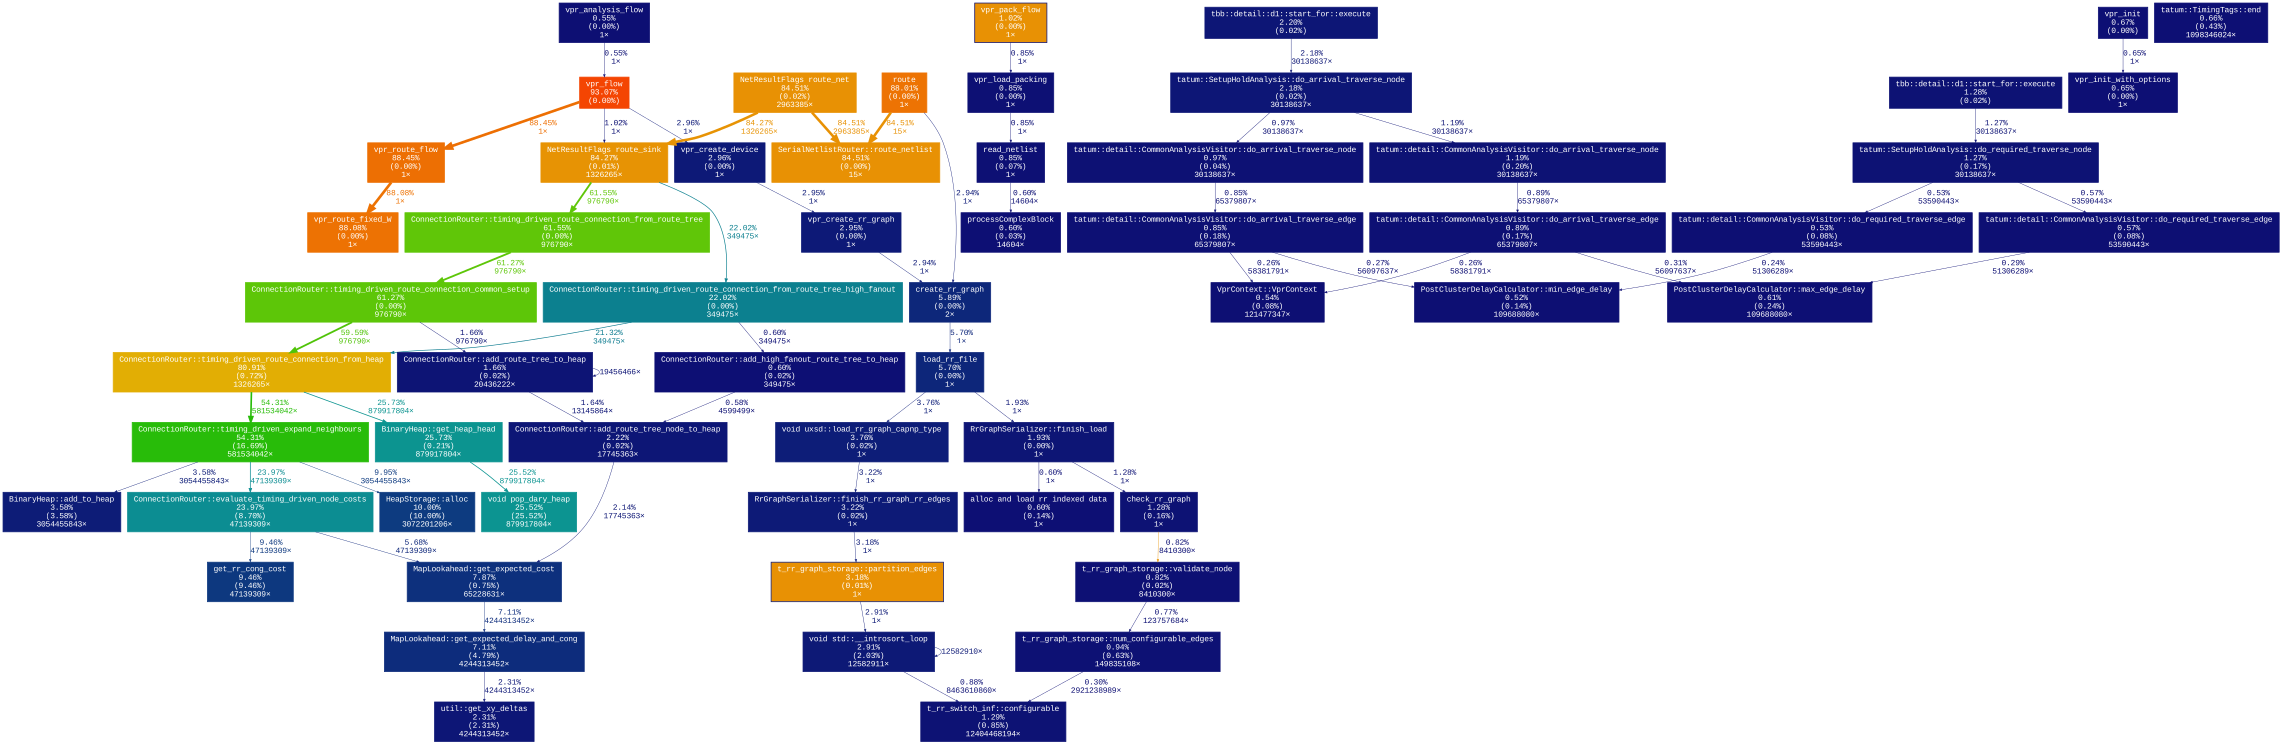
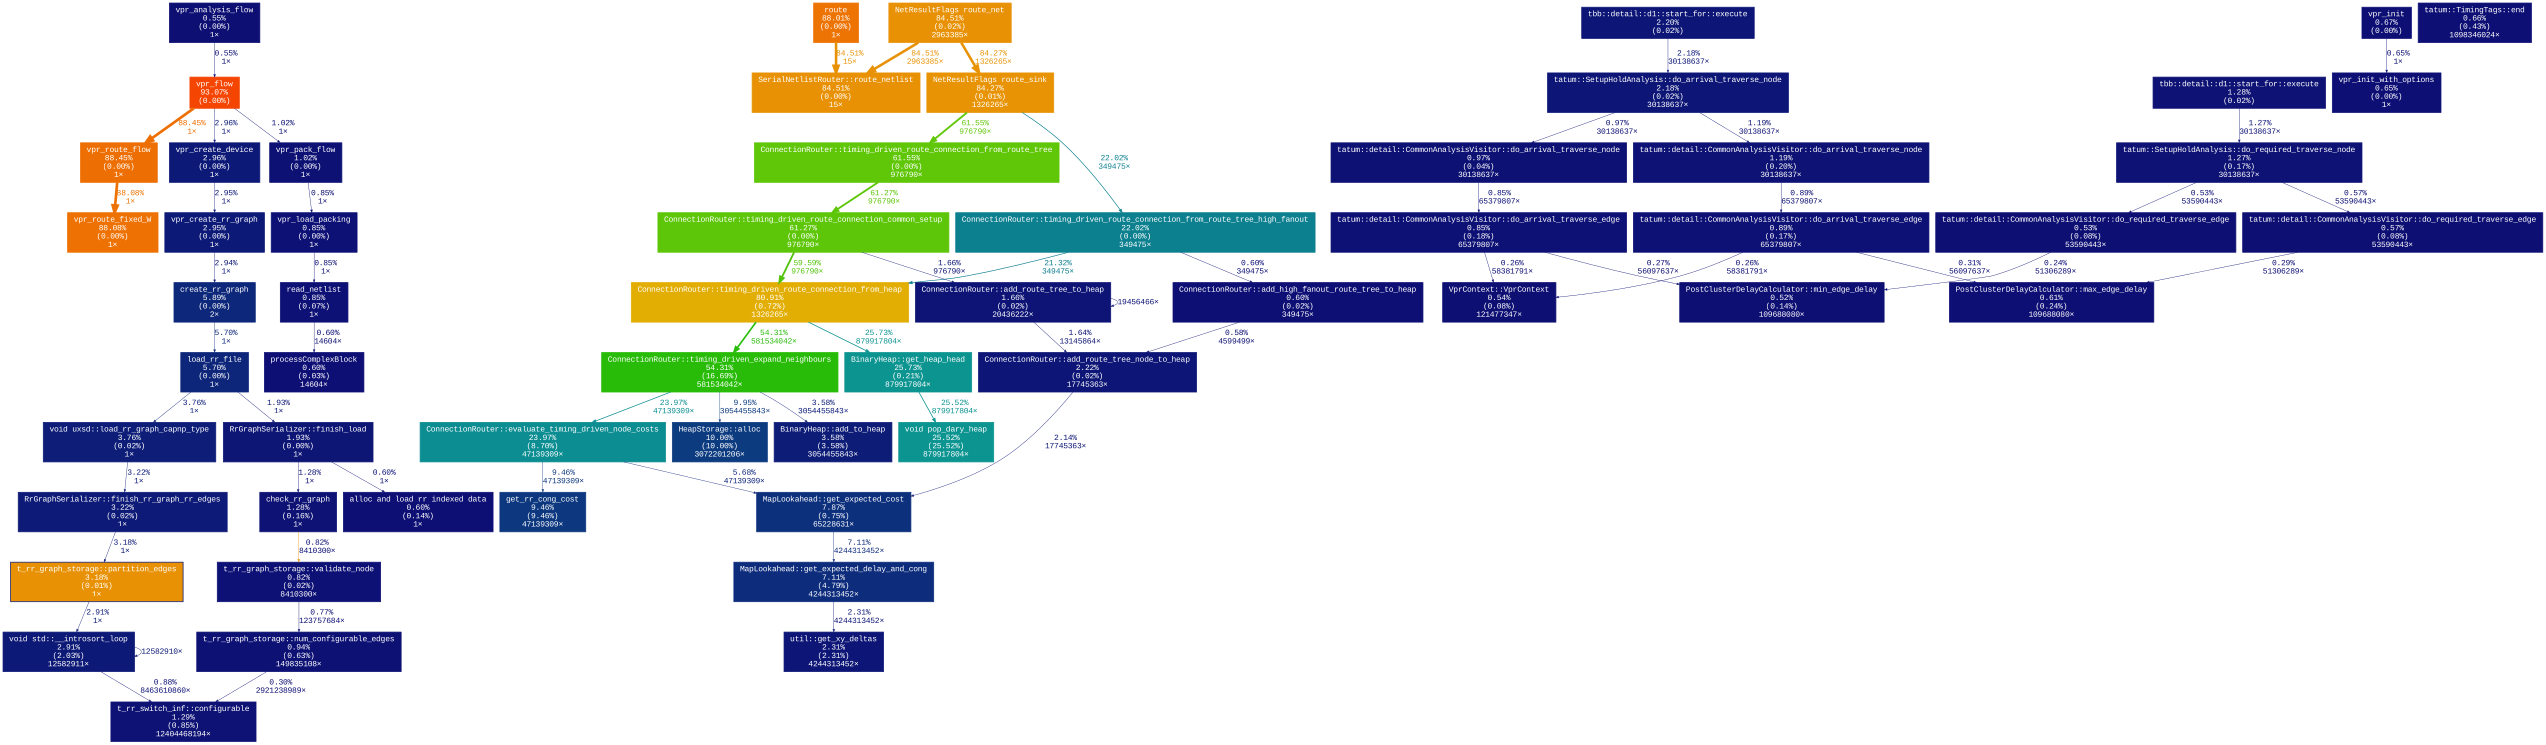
node "vpr_pack_flow 1.02% (0.00%) 1×": fillcolor #e89104 -> #0d1174
edge "vpr_flow 93.07% (0.00%)" -> "NetResultFlags route_sink 84.27% (0.01%) 1326265×": now "vpr_flow 93.07% (0.00%)" -> "vpr_pack_flow 1.02% (0.00%) 1×"
edge "route 88.01% (0.00%) 1×" -> "create_rr_graph 5.89% (0.00%) 2×": removed, label "2.94% 1×"
